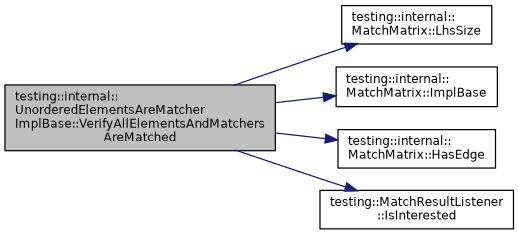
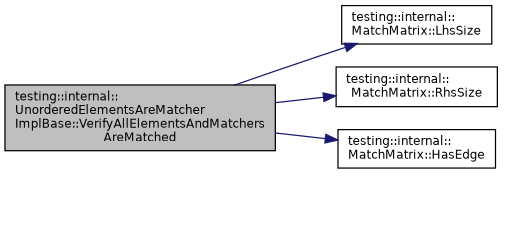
node "testing::internal:: MatchMatrix::ImplBase": label "testing::internal:: MatchMatrix::ImplBase" -> "testing::internal:: MatchMatrix::RhsSize"
node "testing::MatchResultListener ::IsInterested": removed
